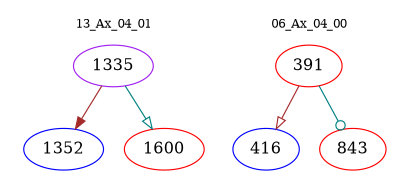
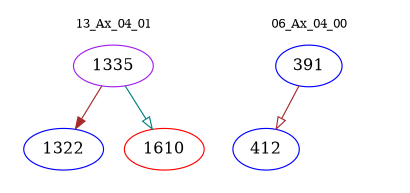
node "391": color red -> blue
node "1352": label "1352" -> "1322"
node "1600": label "1600" -> "1610"
node "416": label "416" -> "412"
node "843": removed
